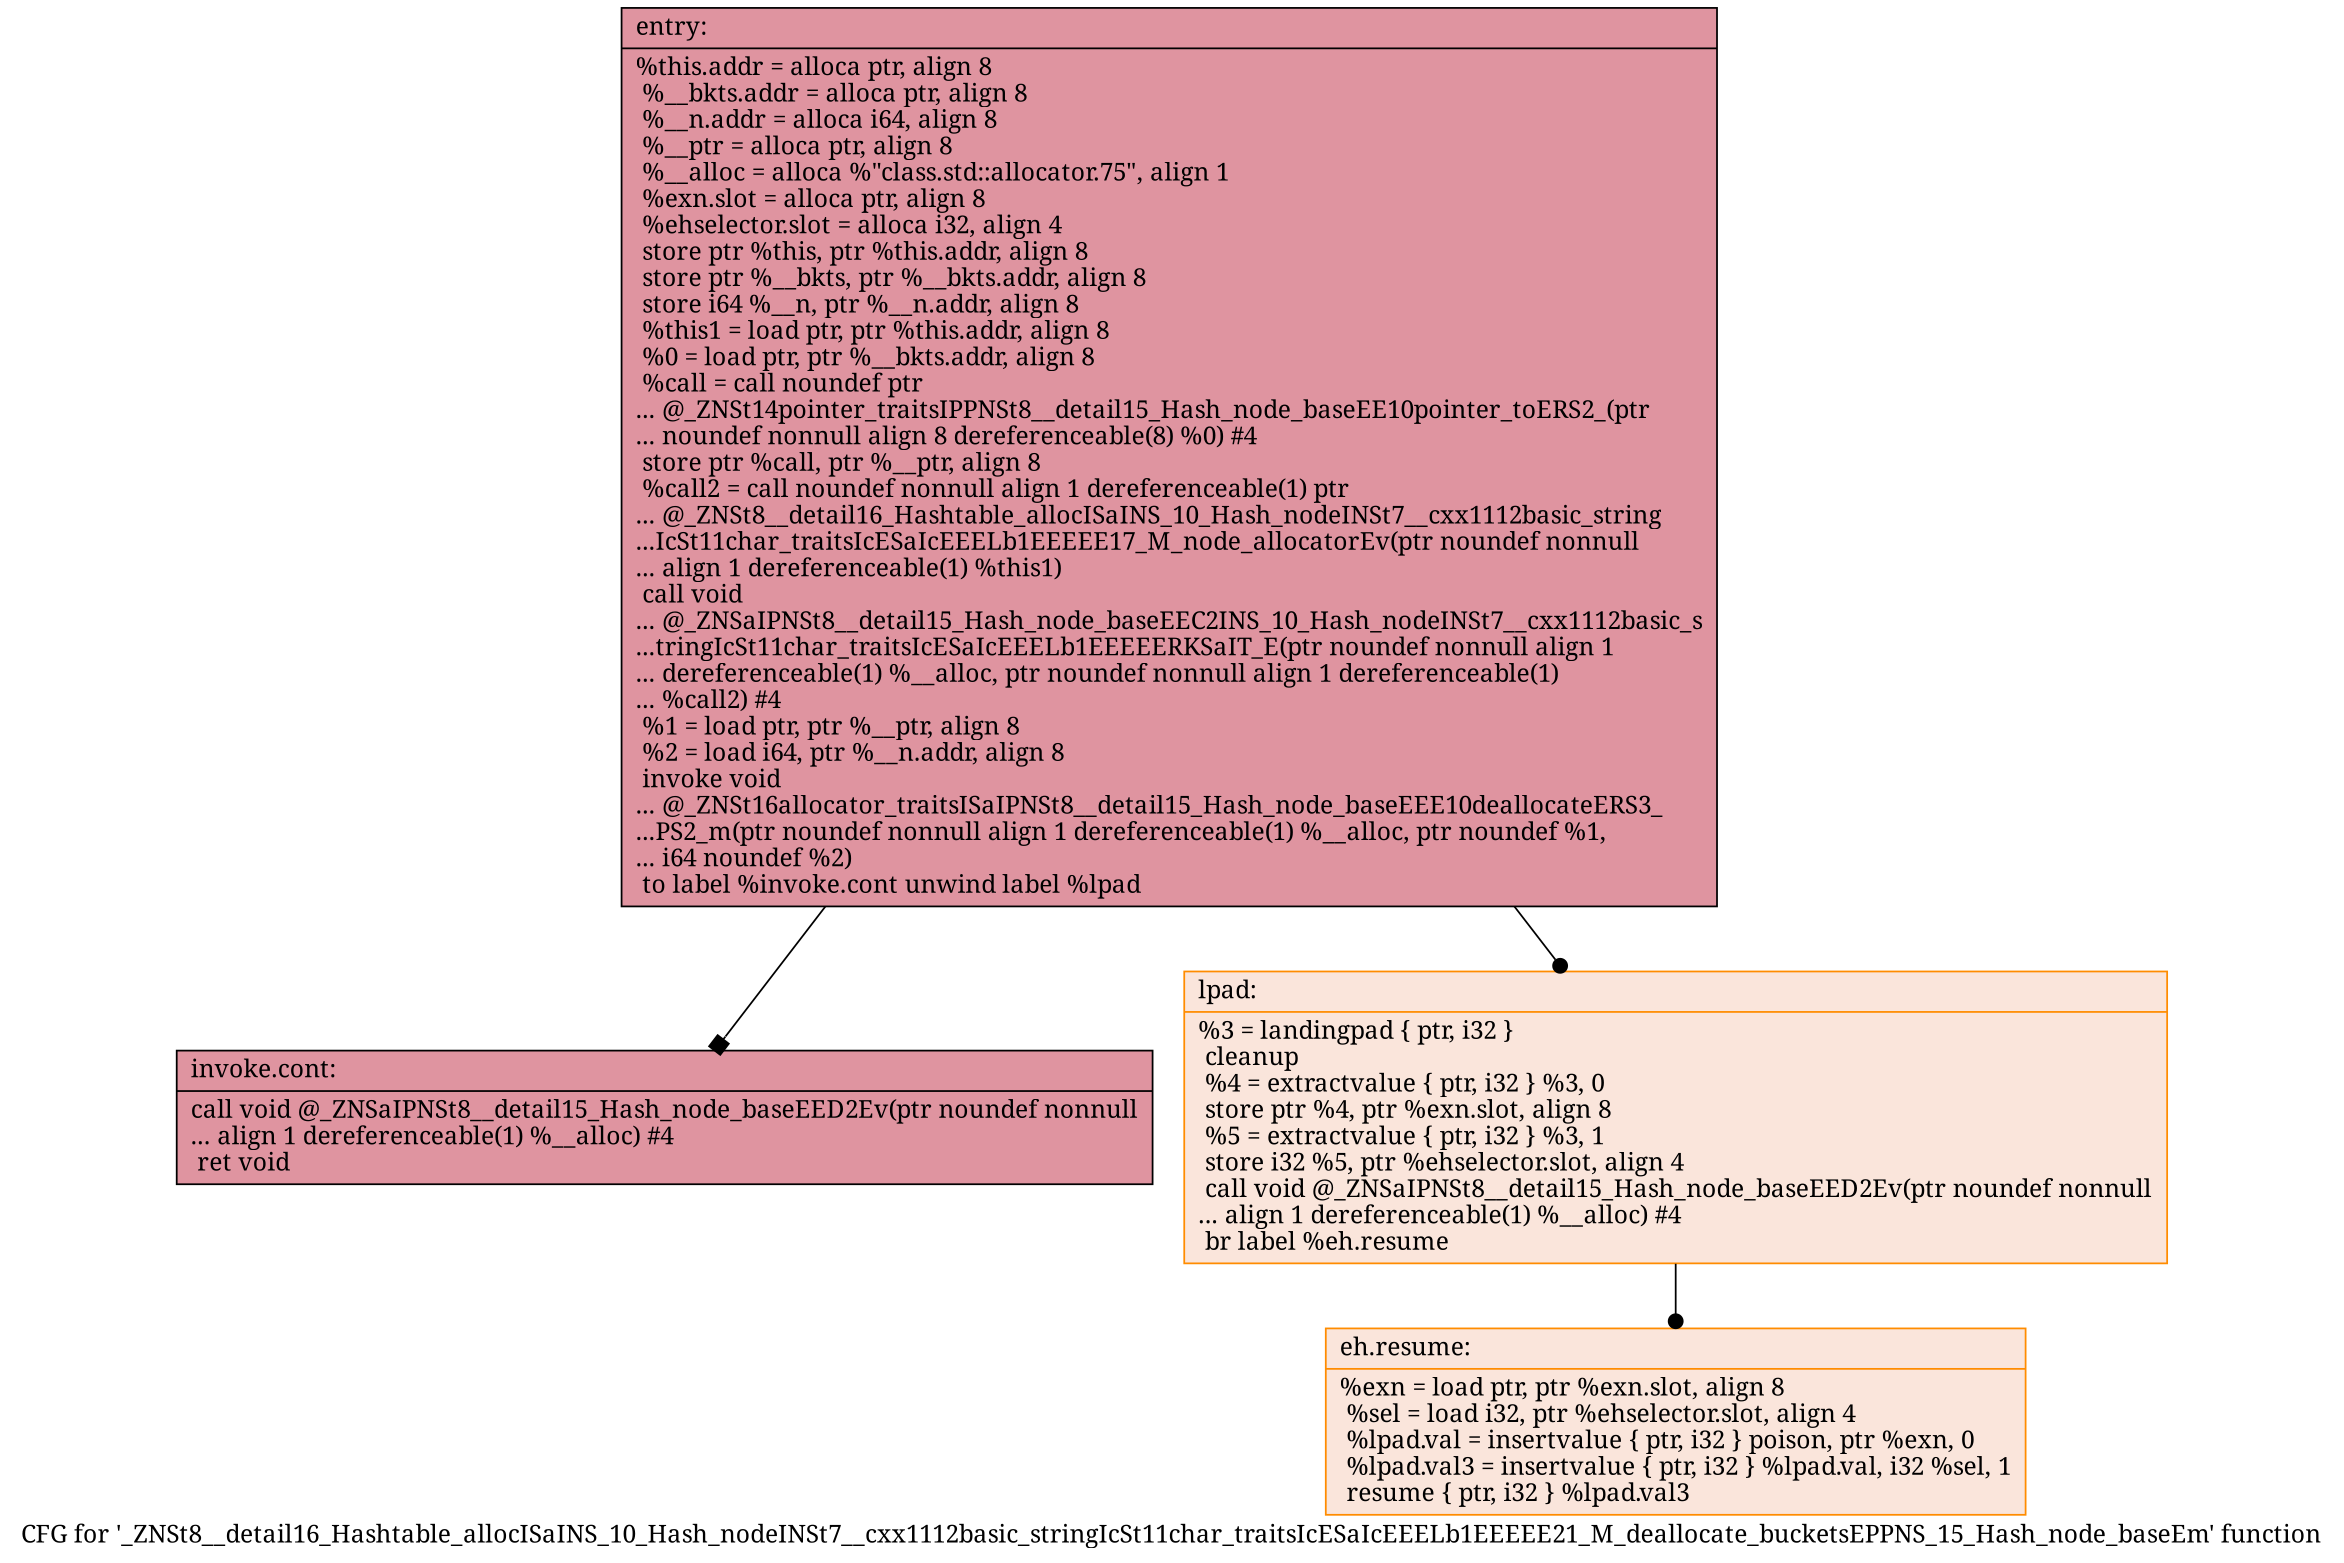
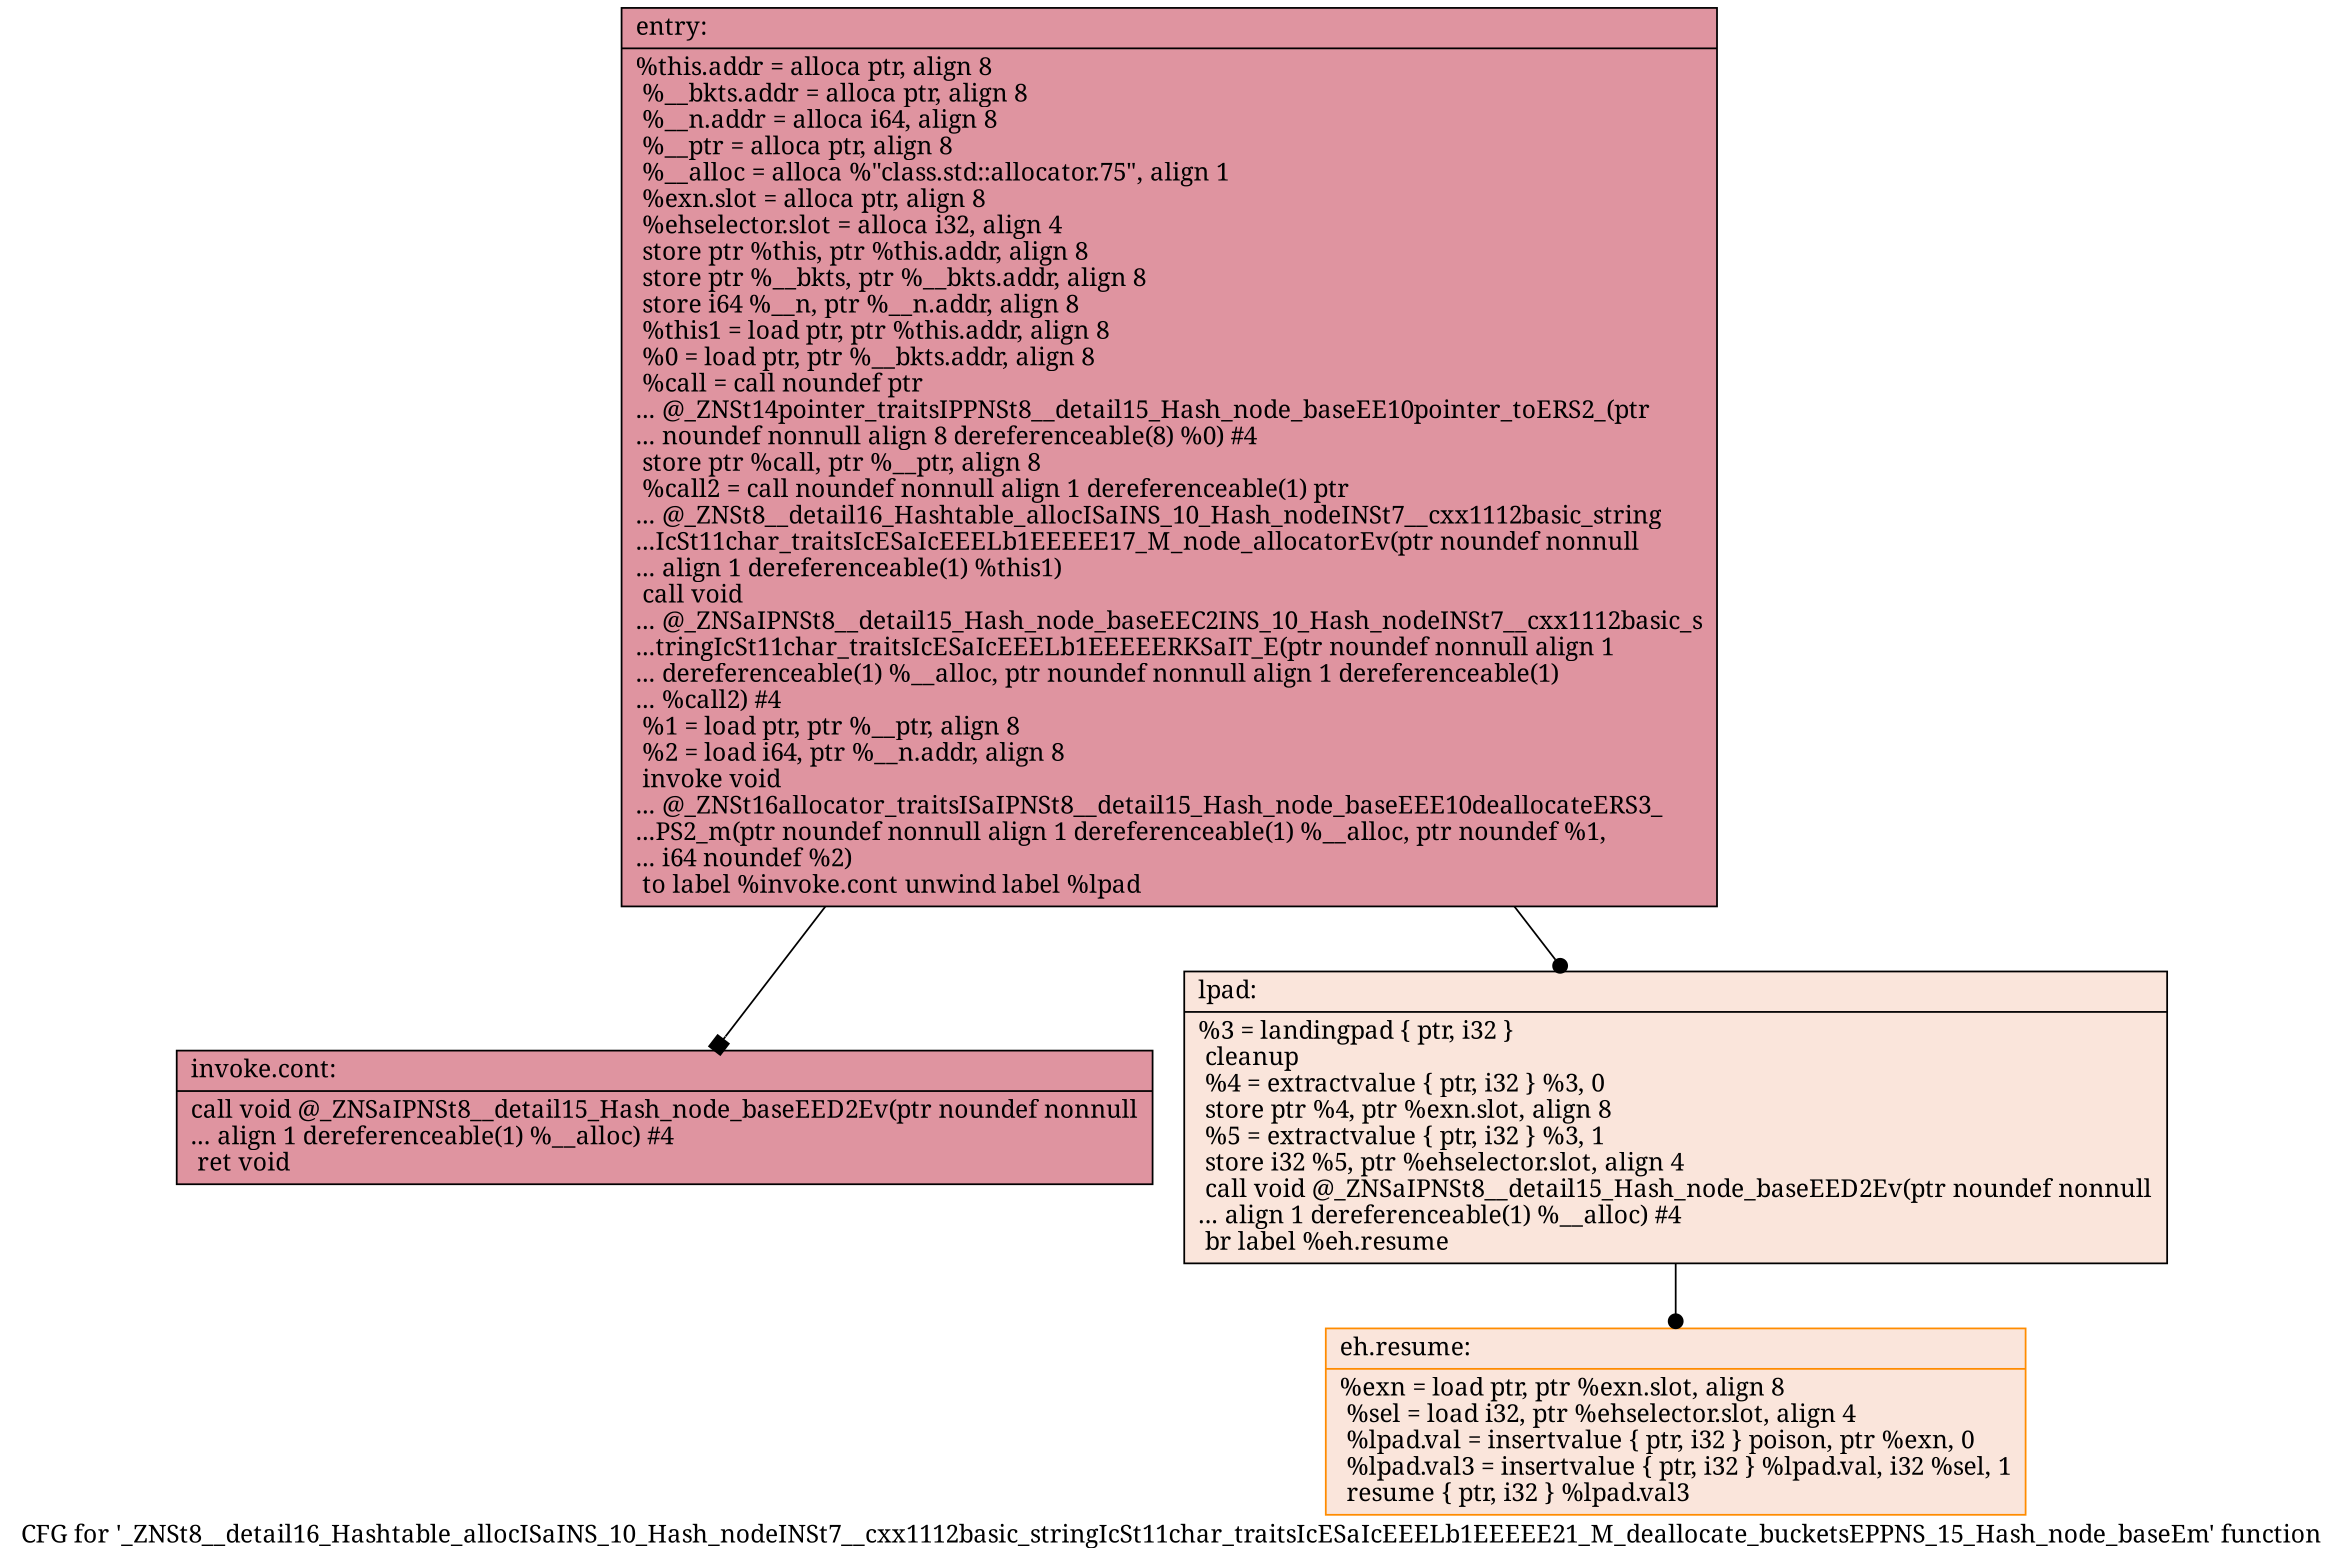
node "lpad:": color darkorange -> black
